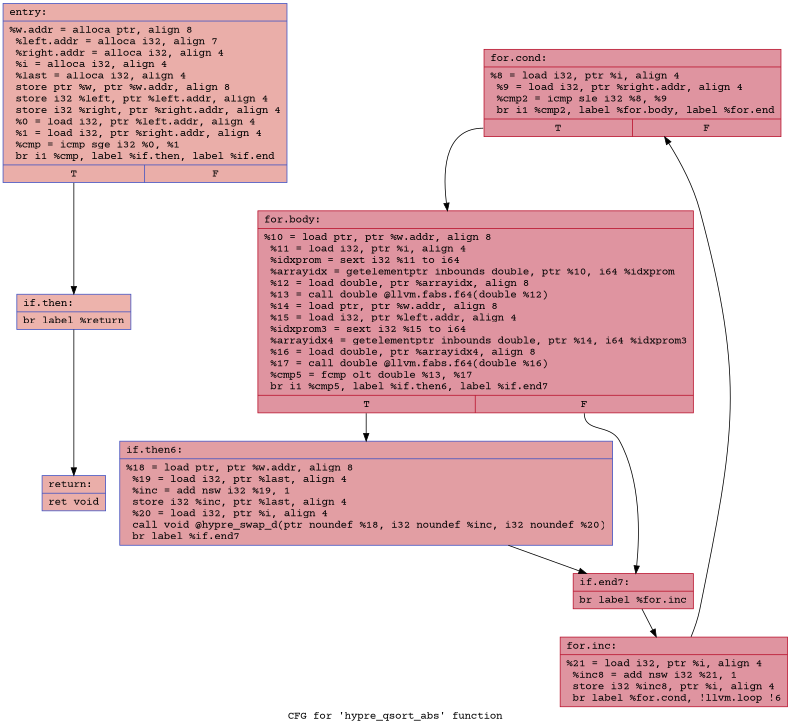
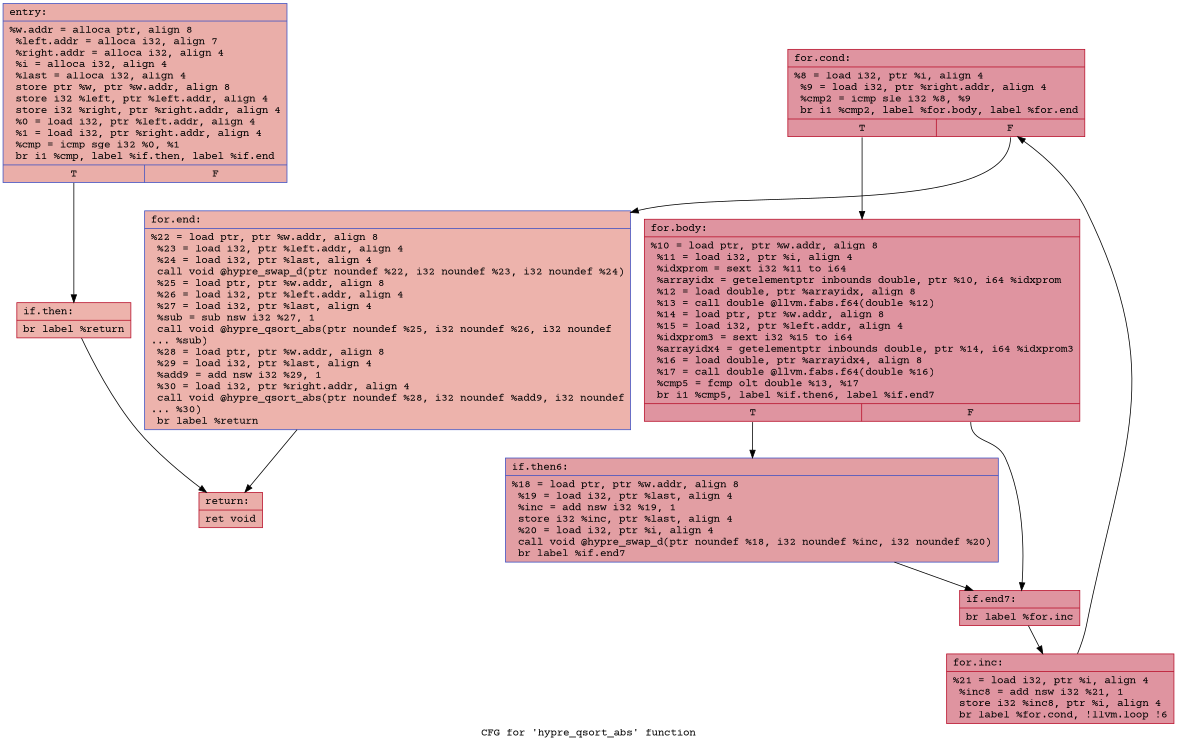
node "if.then:": color #3d50c3ff -> #b70d28ff
node "for.end:": added
node "return:": color #3d50c3ff -> #b70d28ff
